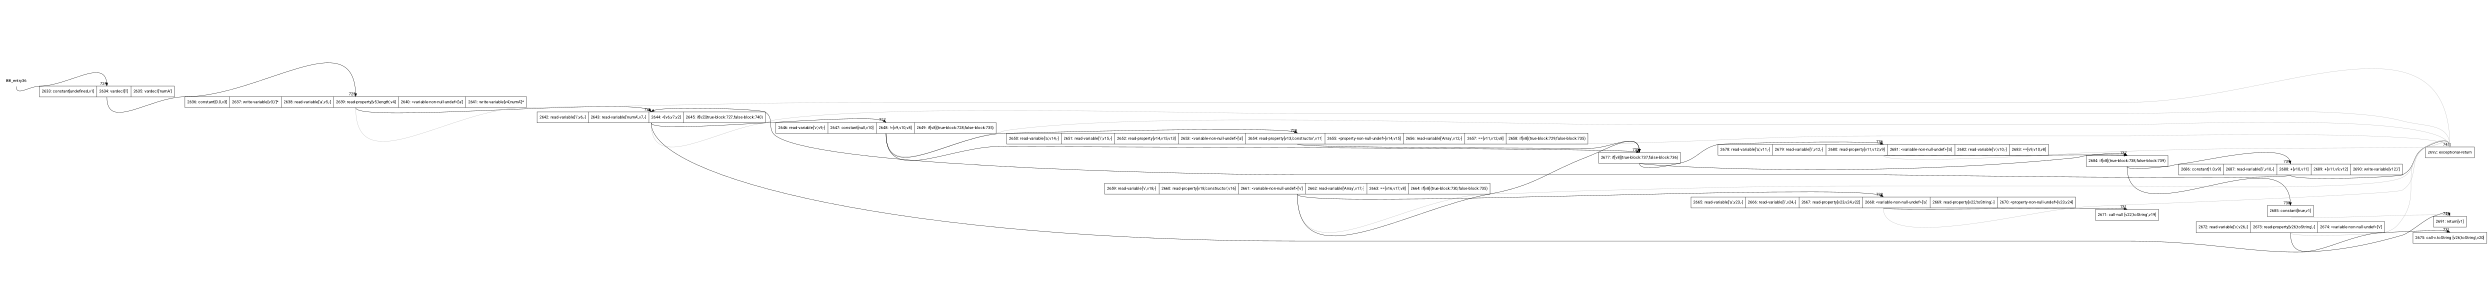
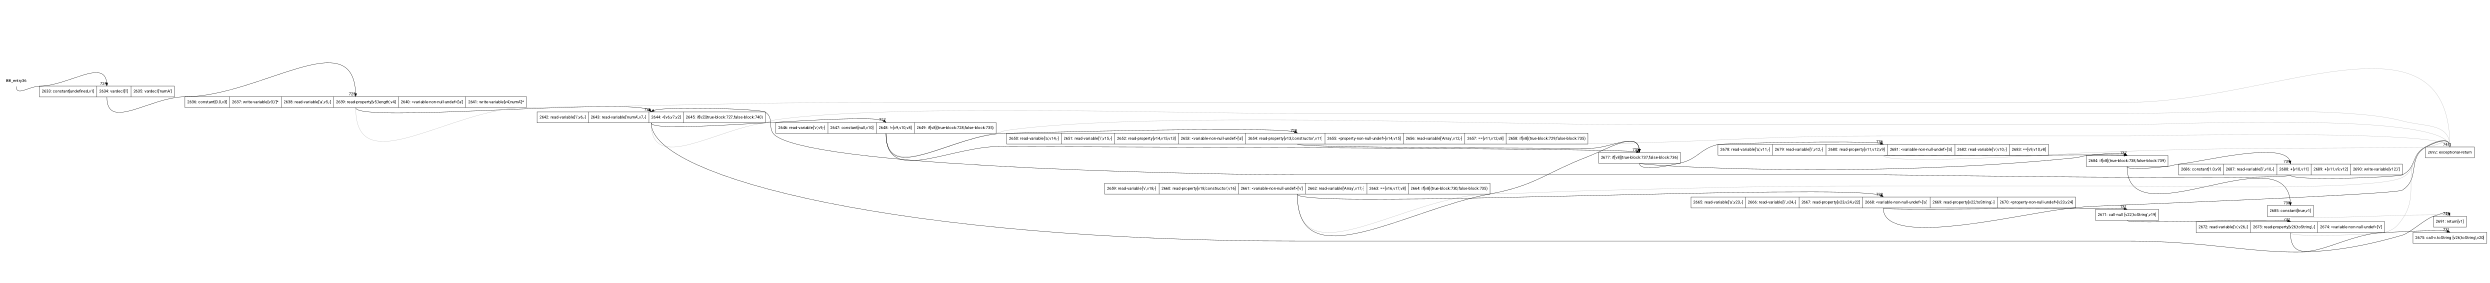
edge "2665: read-variable['a',v23,-]" -> "2692: exceptional-return": color gray -> black
edge "2671: call-null [v22,'toString',v19]" -> "2672: read-variable['v',v26,-]": added
